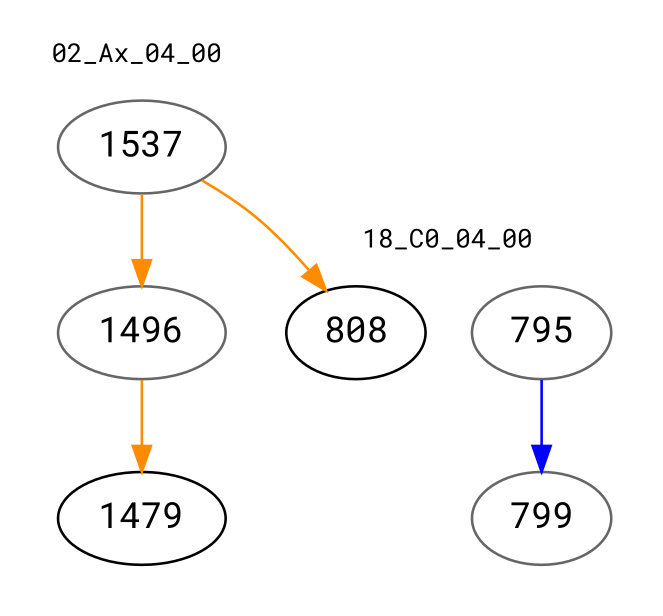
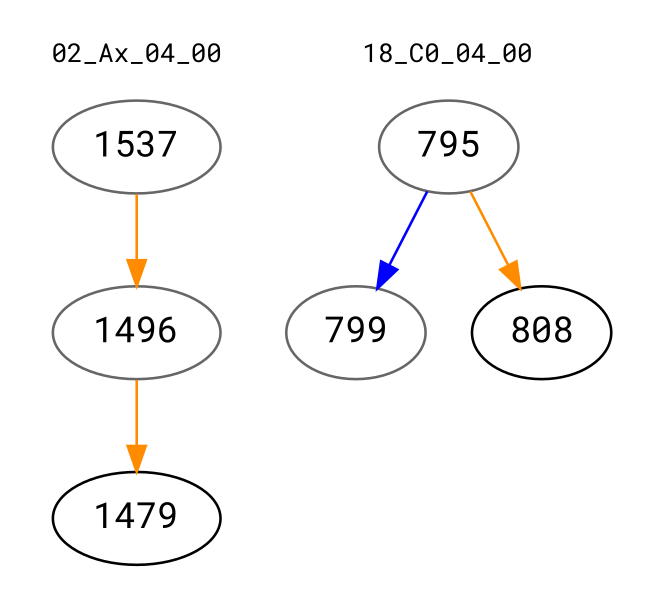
edge "1537" -> "808": now "795" -> "808"
